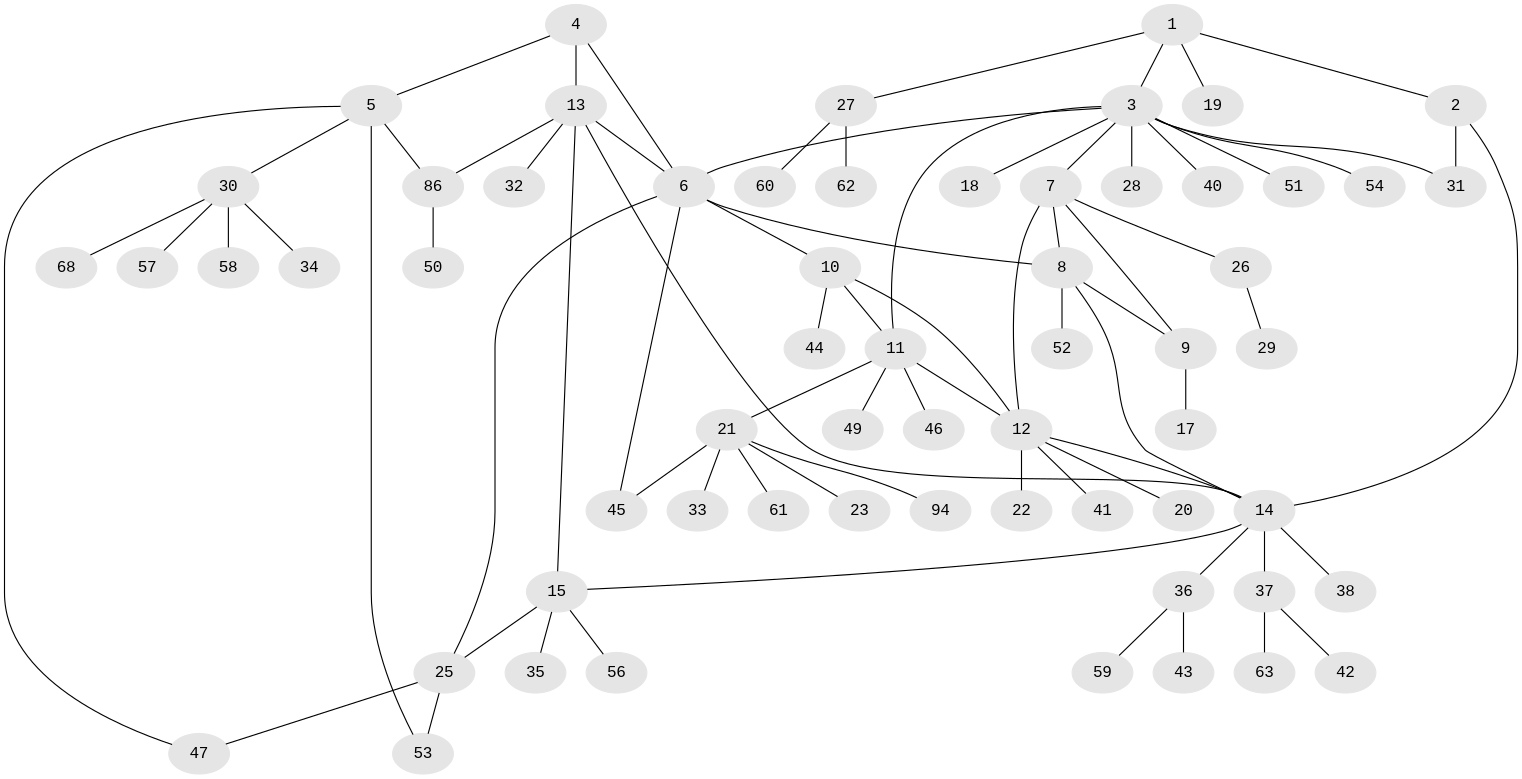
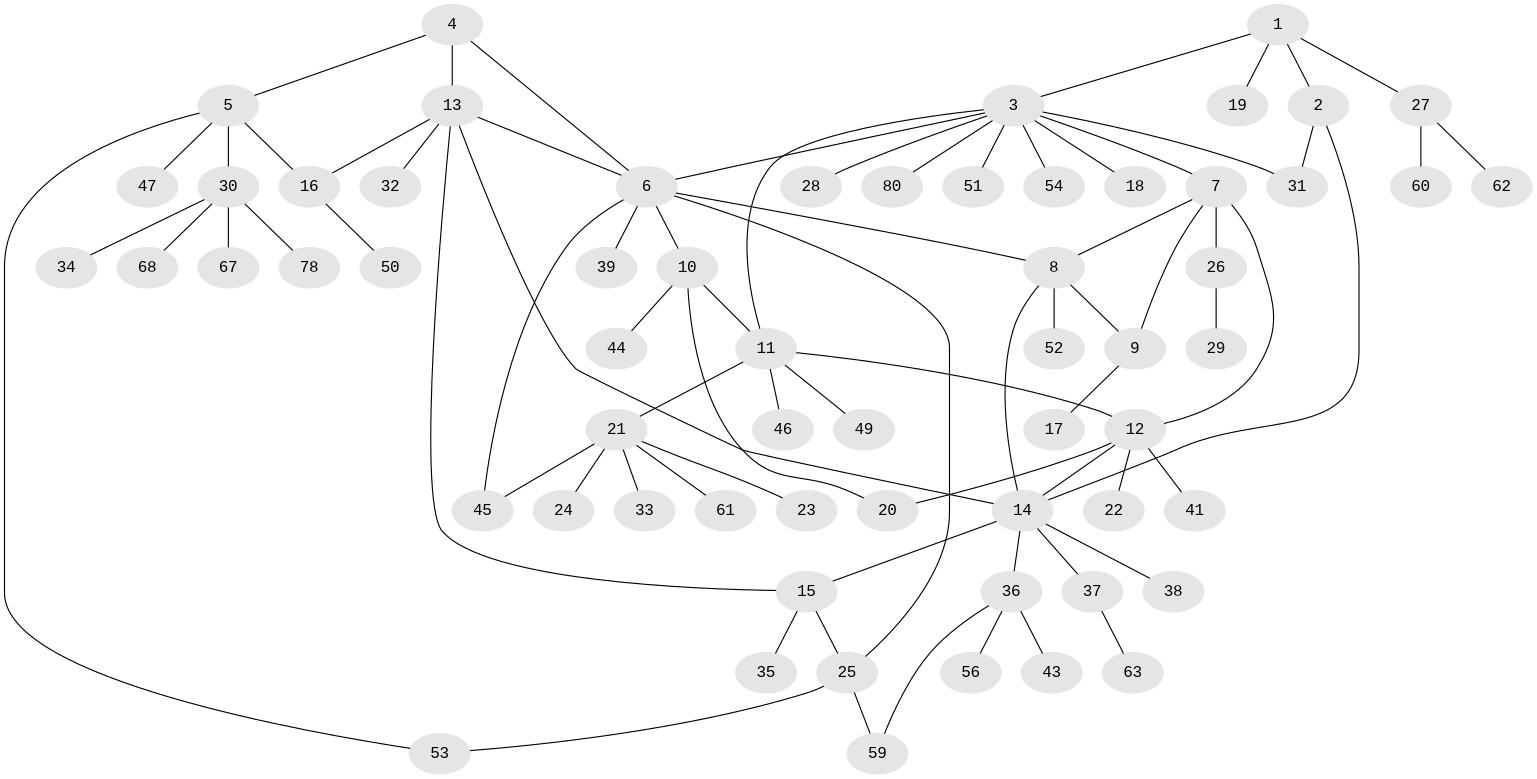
node "86": label "86" -> "16"
node "40": label "40" -> "80"
node "57": label "57" -> "67"
node "58": label "58" -> "78"
node "39": added
edge "10" -- "12": now "10" -- "20"
node "94": label "94" -> "24"
edge "15" -- "56": now "36" -- "56"
node "42": removed
edge "25" -- "47": now "25" -- "59"
